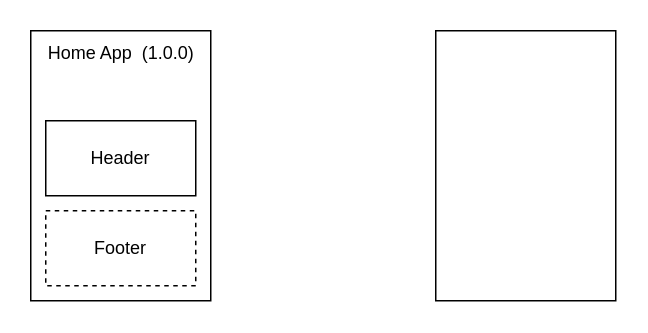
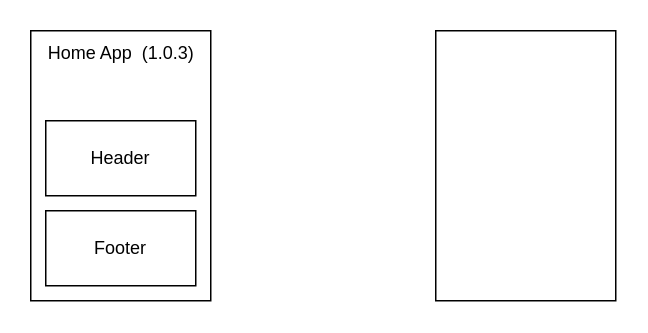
node "Home App (1.0.0)": label "Home App (1.0.0)" -> "Home App (1.0.3)"
node "Footer": style dashed -> solid
